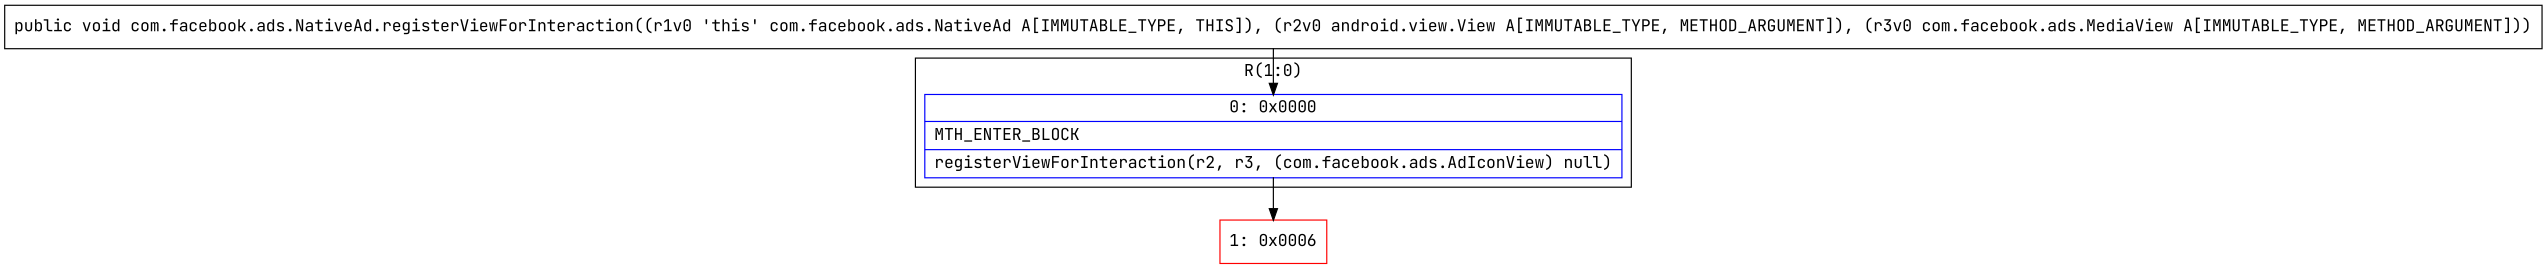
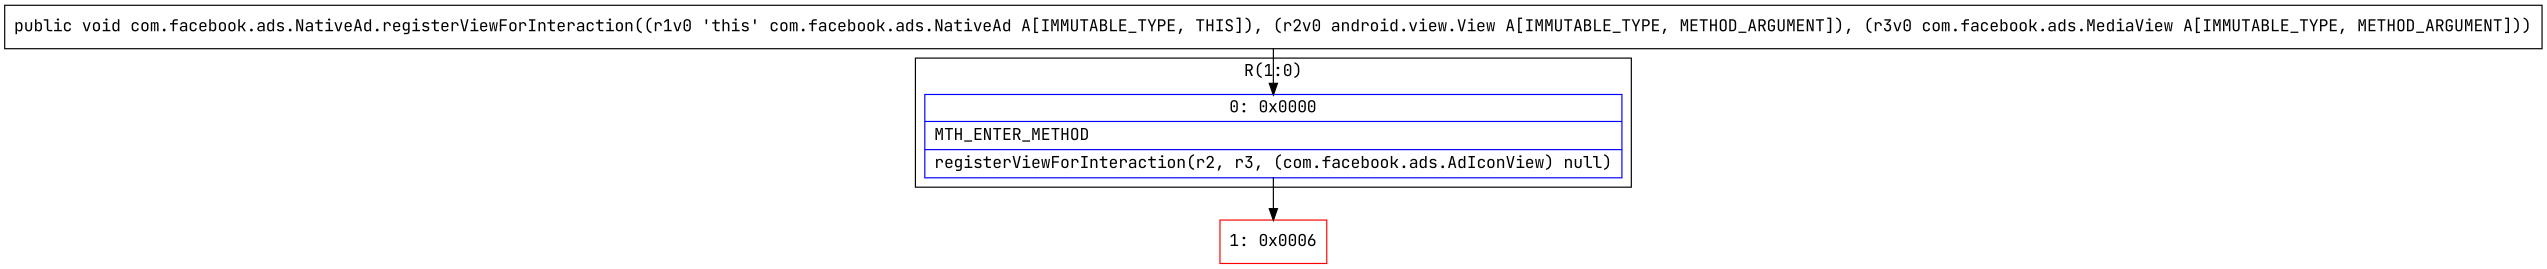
node "0: 0x0000": text "MTH_ENTER_BLOCK" -> "MTH_ENTER_METHOD"
